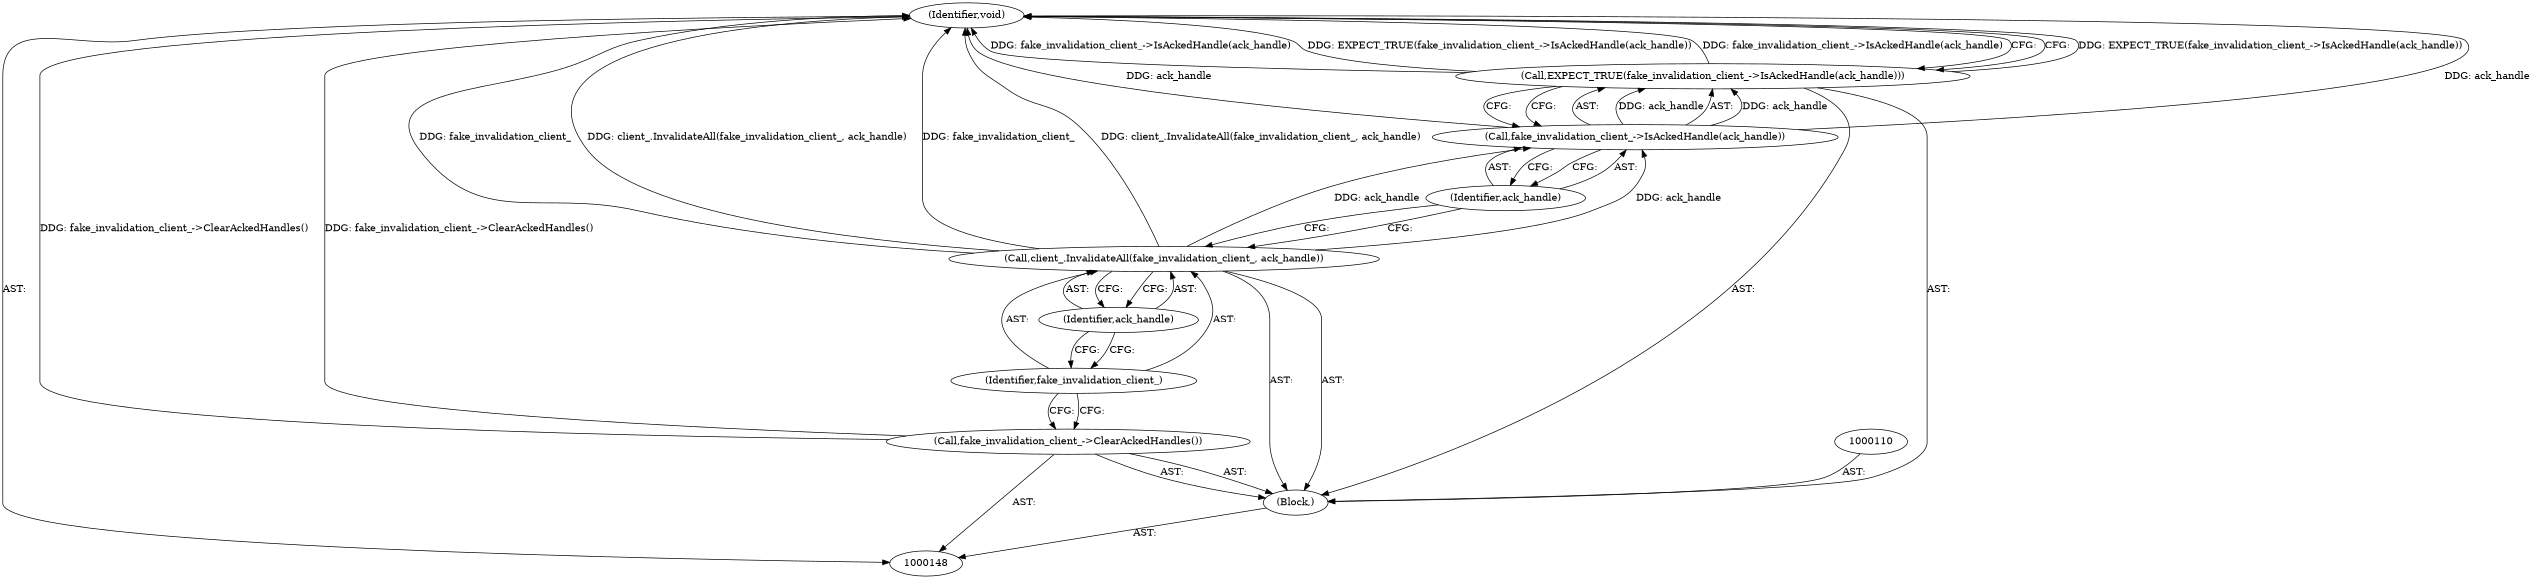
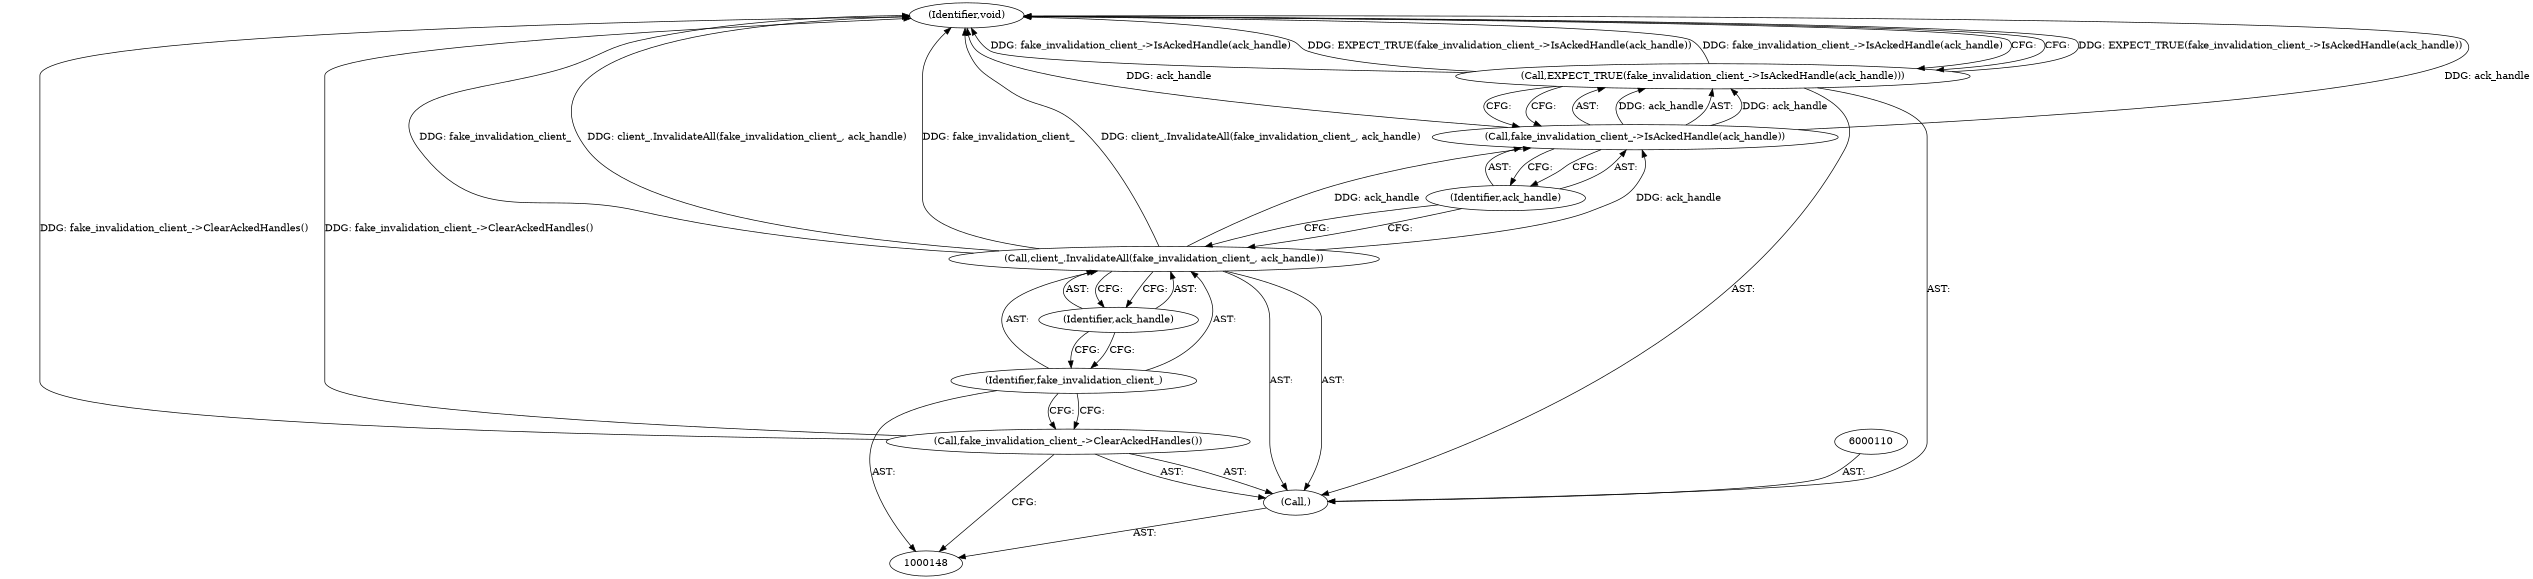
edge "(Identifier,void)" -> "1000148": now "(Identifier,fake_invalidation_client_)" -> "1000148"
node "1000110": label "1000110" -> "6000110"
edge "(Call,fake_invalidation_client_->ClearAckedHandles())" -> "1000148": label "AST: " -> "CFG: "
node "(Block,)": label "(Block,)" -> "(Call,)"
